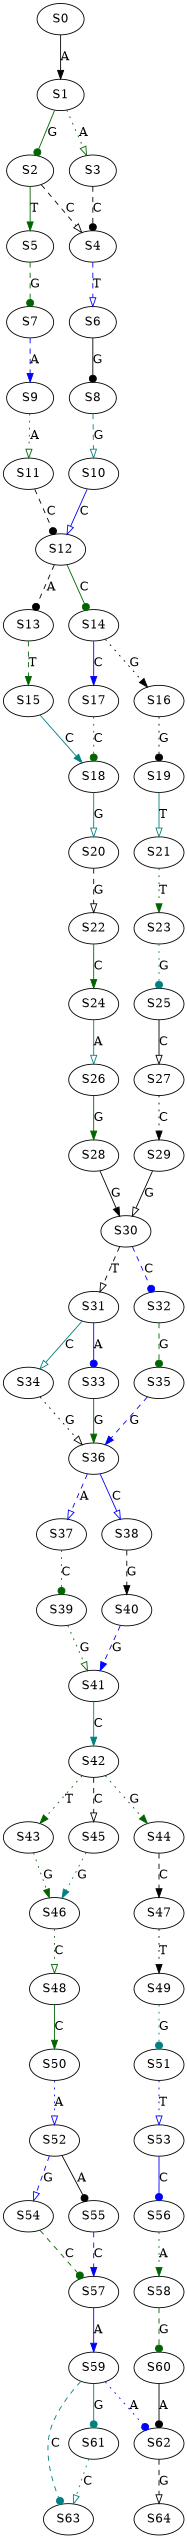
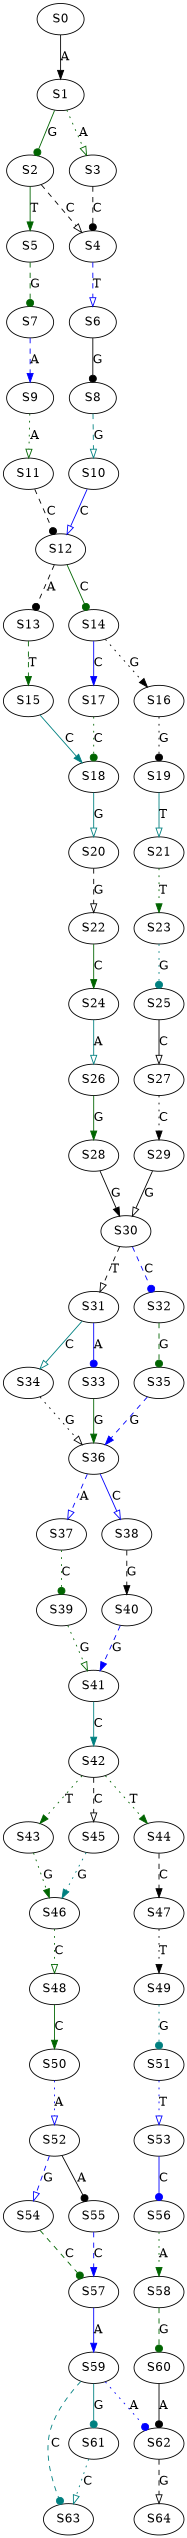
edge "S42" -> "S44": label "G" -> "T"
